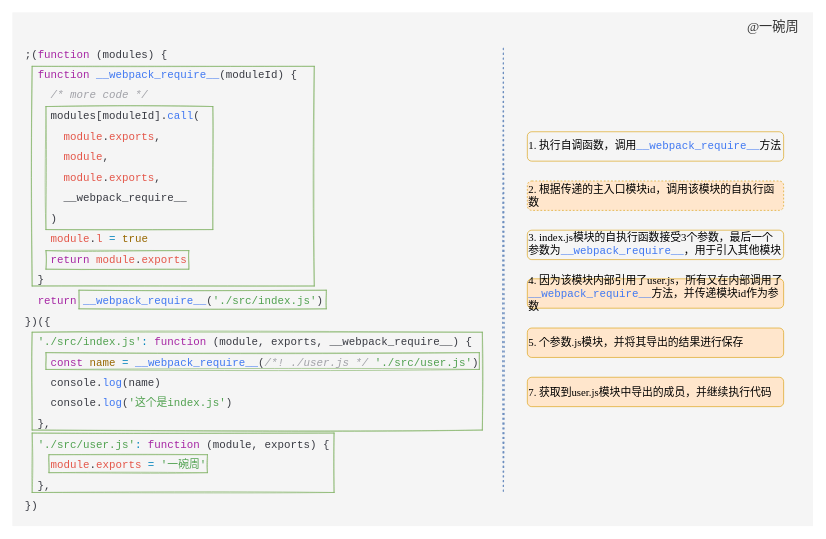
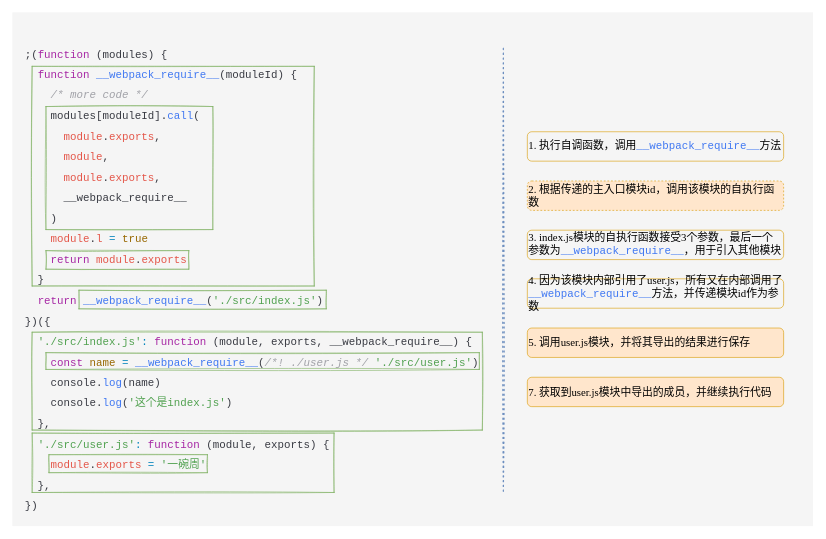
node "@一碗周": removed
node "4. 因为该模块内部引用了user.js，所有又在内部调用了__webpack_require__方法，并传递模块id作为参数": fillcolor #ffe6cc -> #f5f5f5
node "5. 个参数.js模块，并将其导出的结果进行保存": label "5. 个参数.js模块，并将其导出的结果进行保存" -> "5. 调用user.js模块，并将其导出的结果进行保存"
